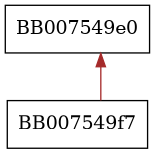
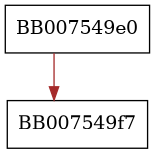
edge "BB007549f7" -> "BB007549e0": reversed
